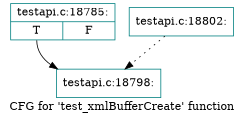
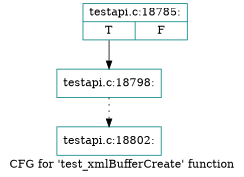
edge "testapi.c:18802:" -> "testapi.c:18798:": reversed
